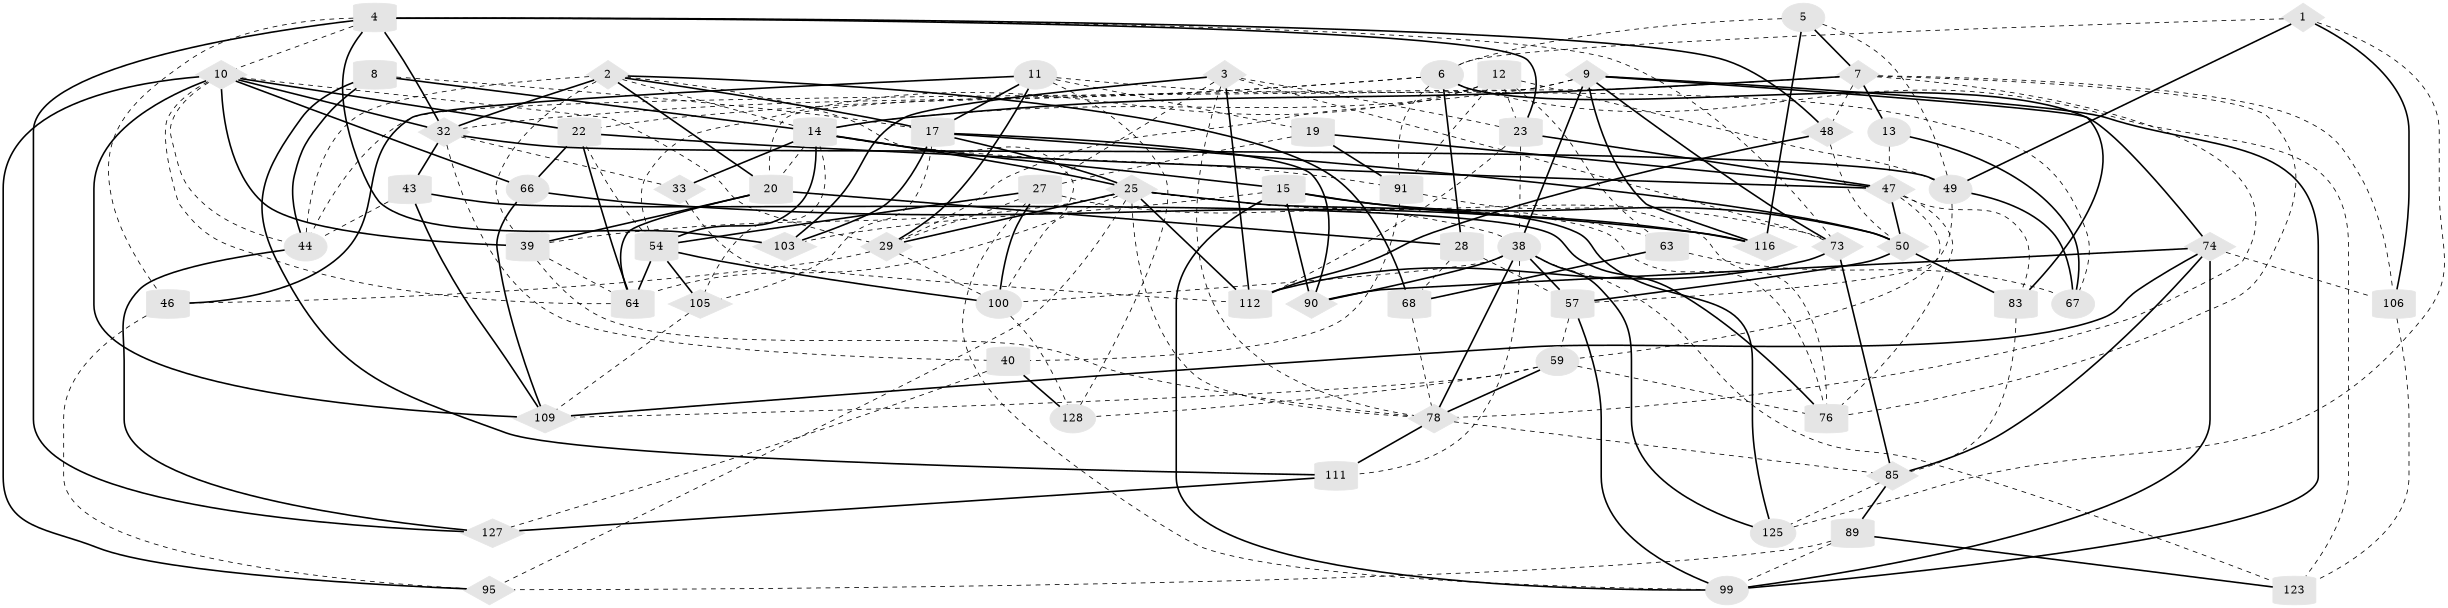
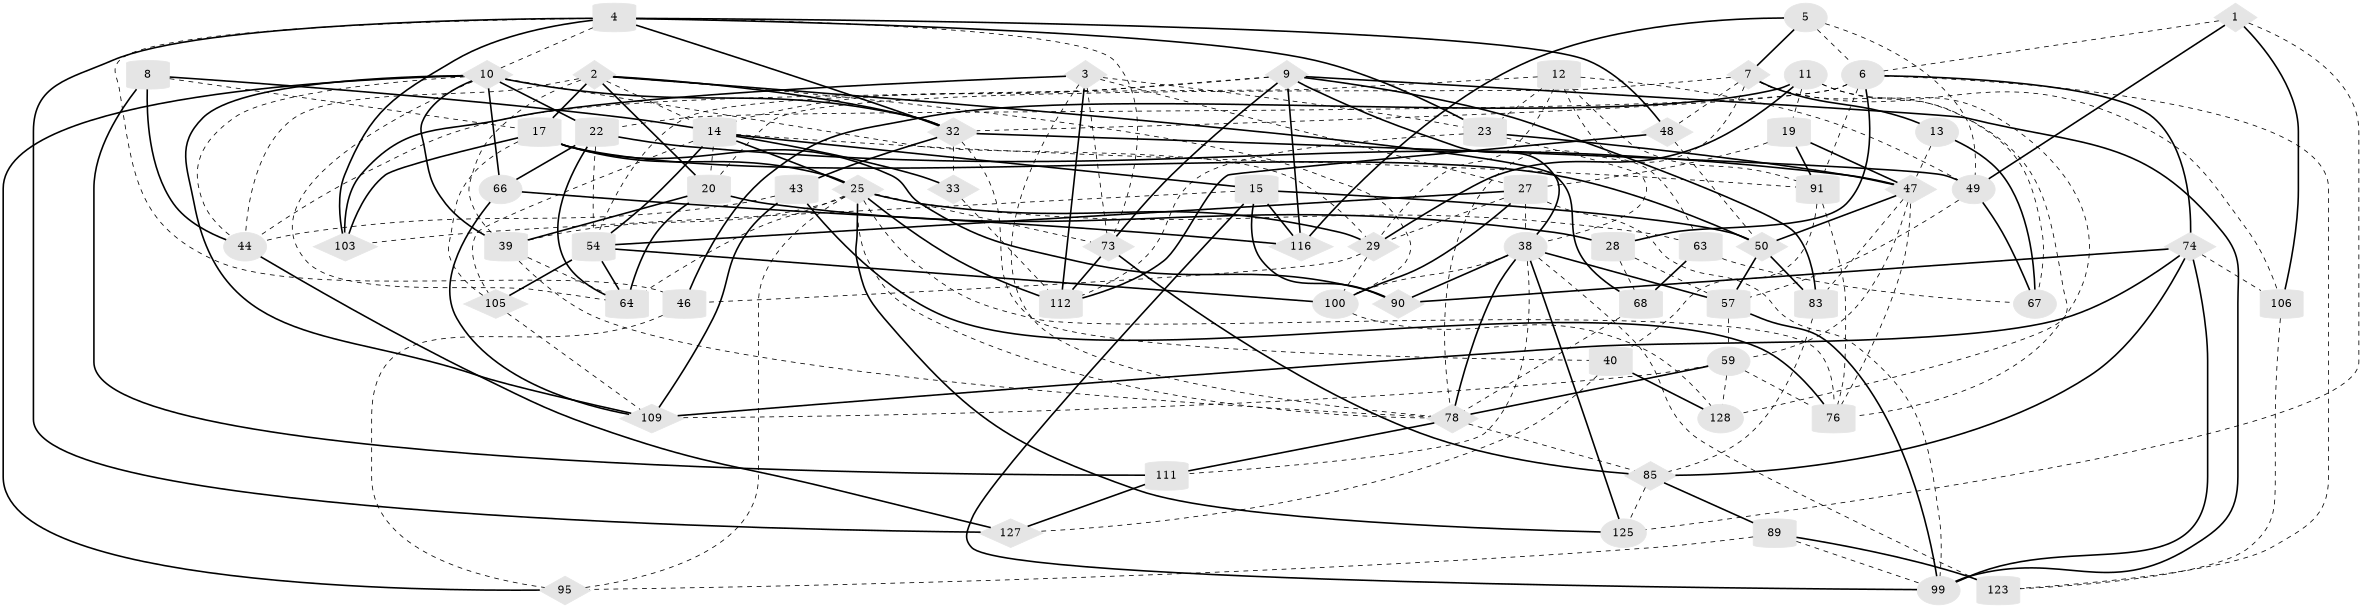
edge "7" -- "14": removed
edge "11" -- "17": removed
